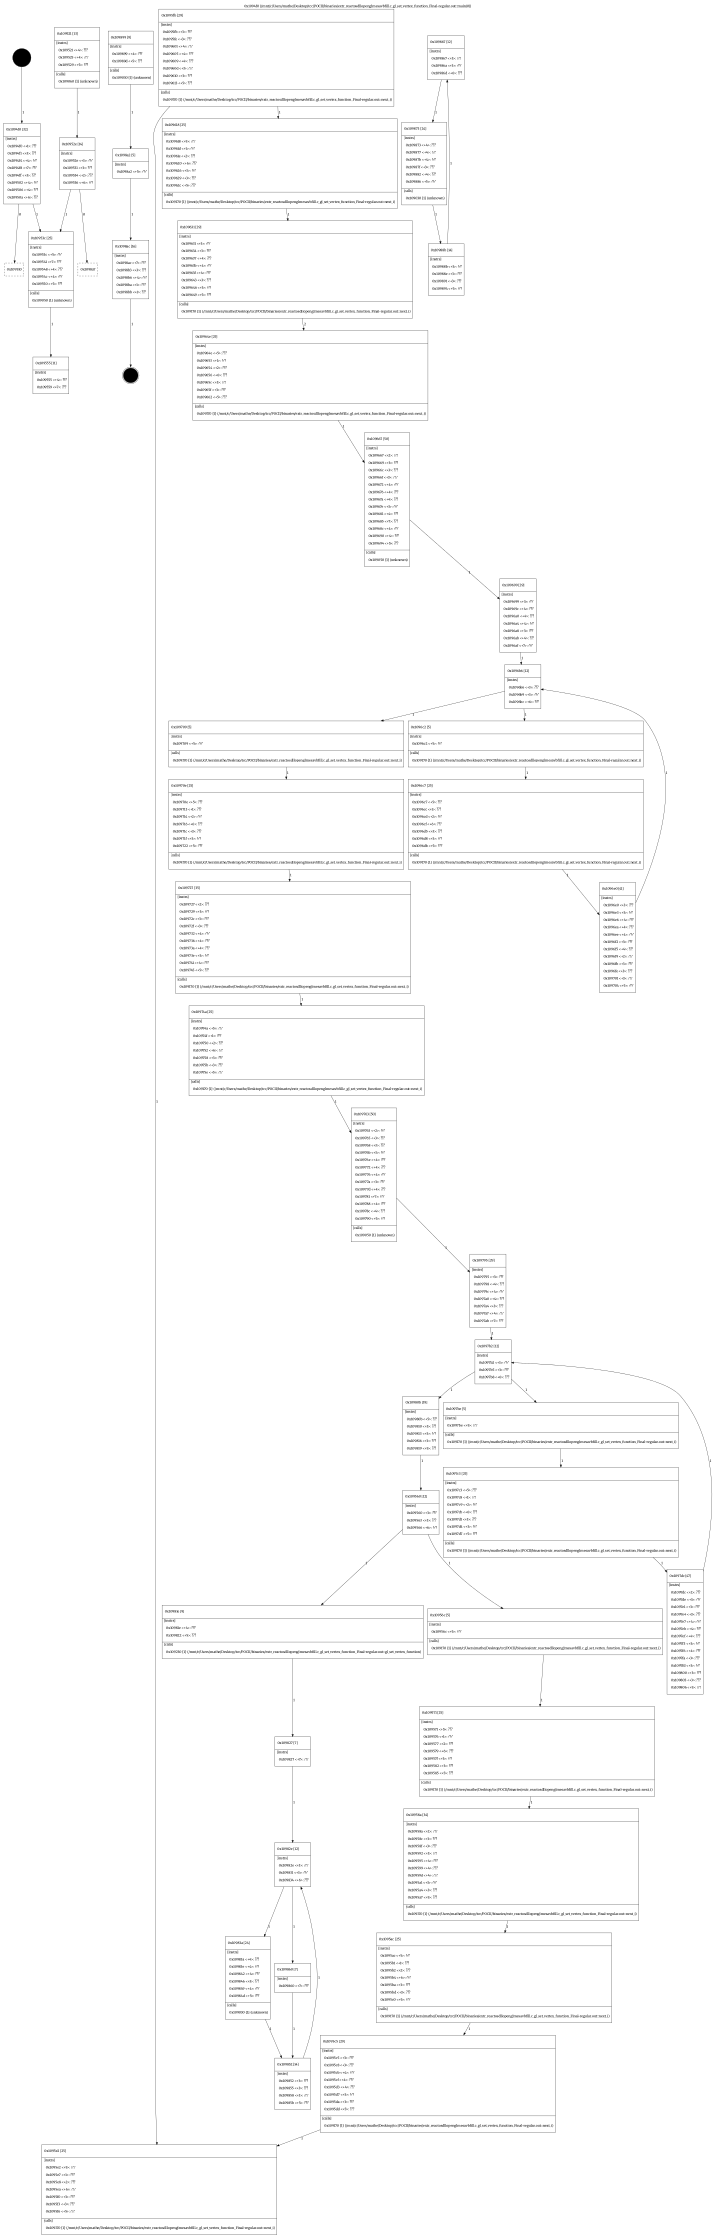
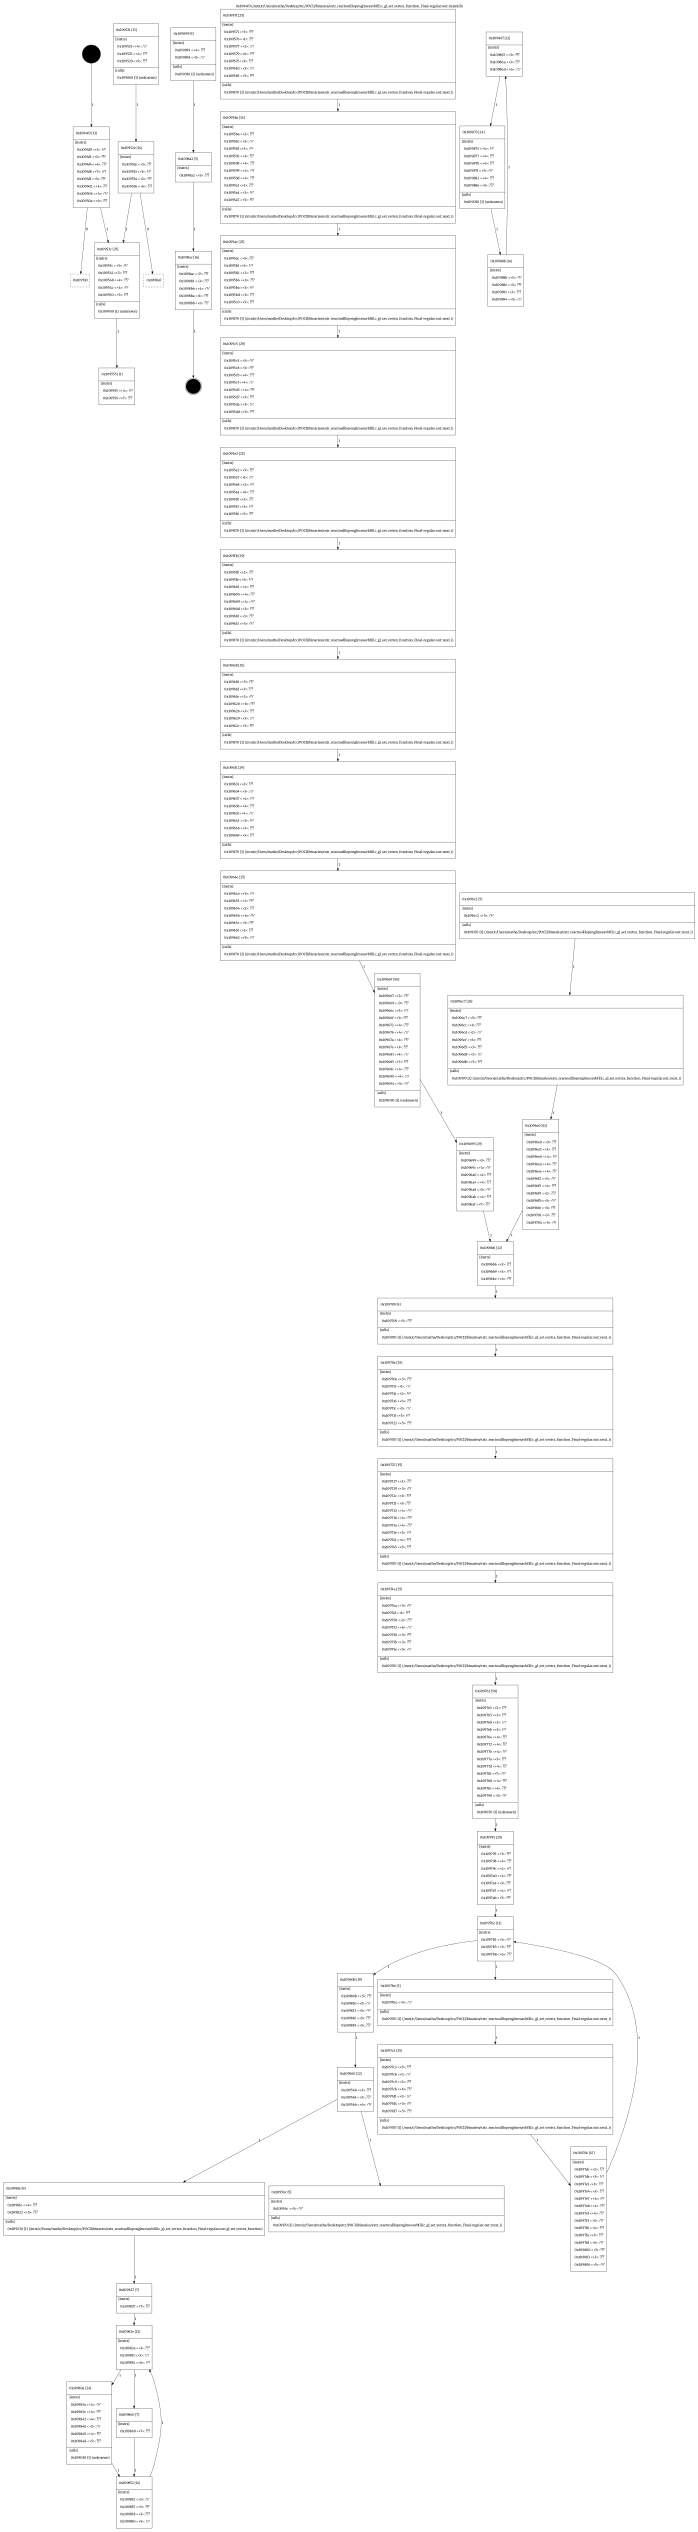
edge "0x1096b6 [12]" -> "0x1096c2 [5]": removed, label "1"
edge "0x1095fb [29]" -> "0x1095e2 [25]": reversed
edge "0x10956c [5]" -> "0x109571 [25]": removed, label "1"
